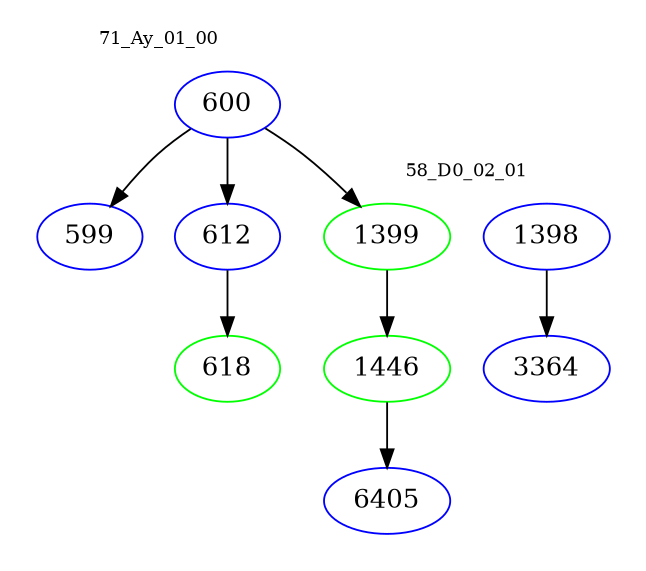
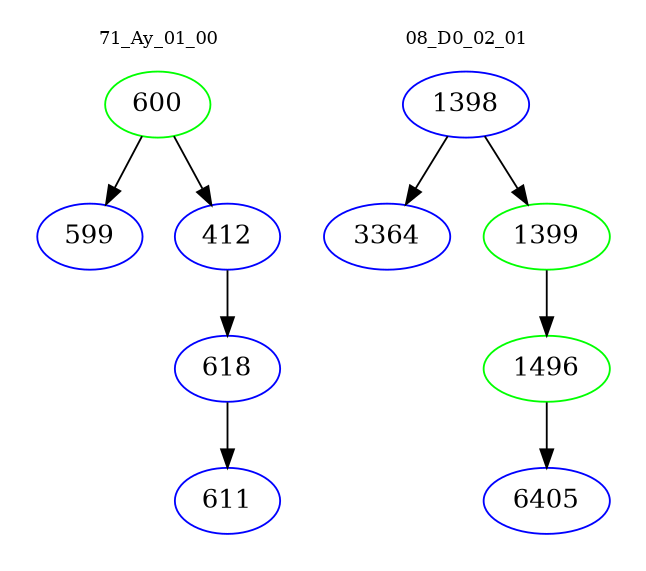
node "600": color blue -> green
edge "600" -> "1399": now "1398" -> "1399"
cluster "58_D0_02_01": label "58_D0_02_01" -> "08_D0_02_01"
node "612": label "612" -> "412"
node "618": color green -> blue
node "1446": label "1446" -> "1496"
node "611": added
